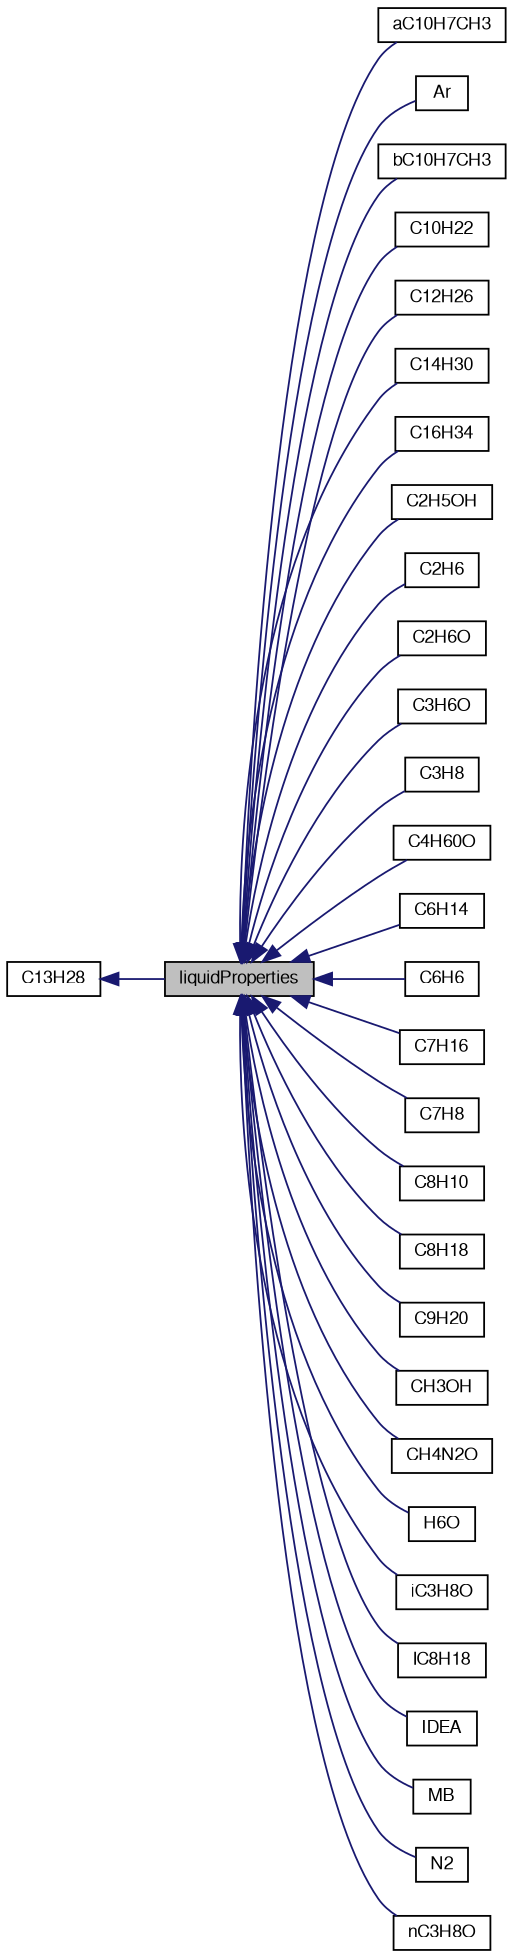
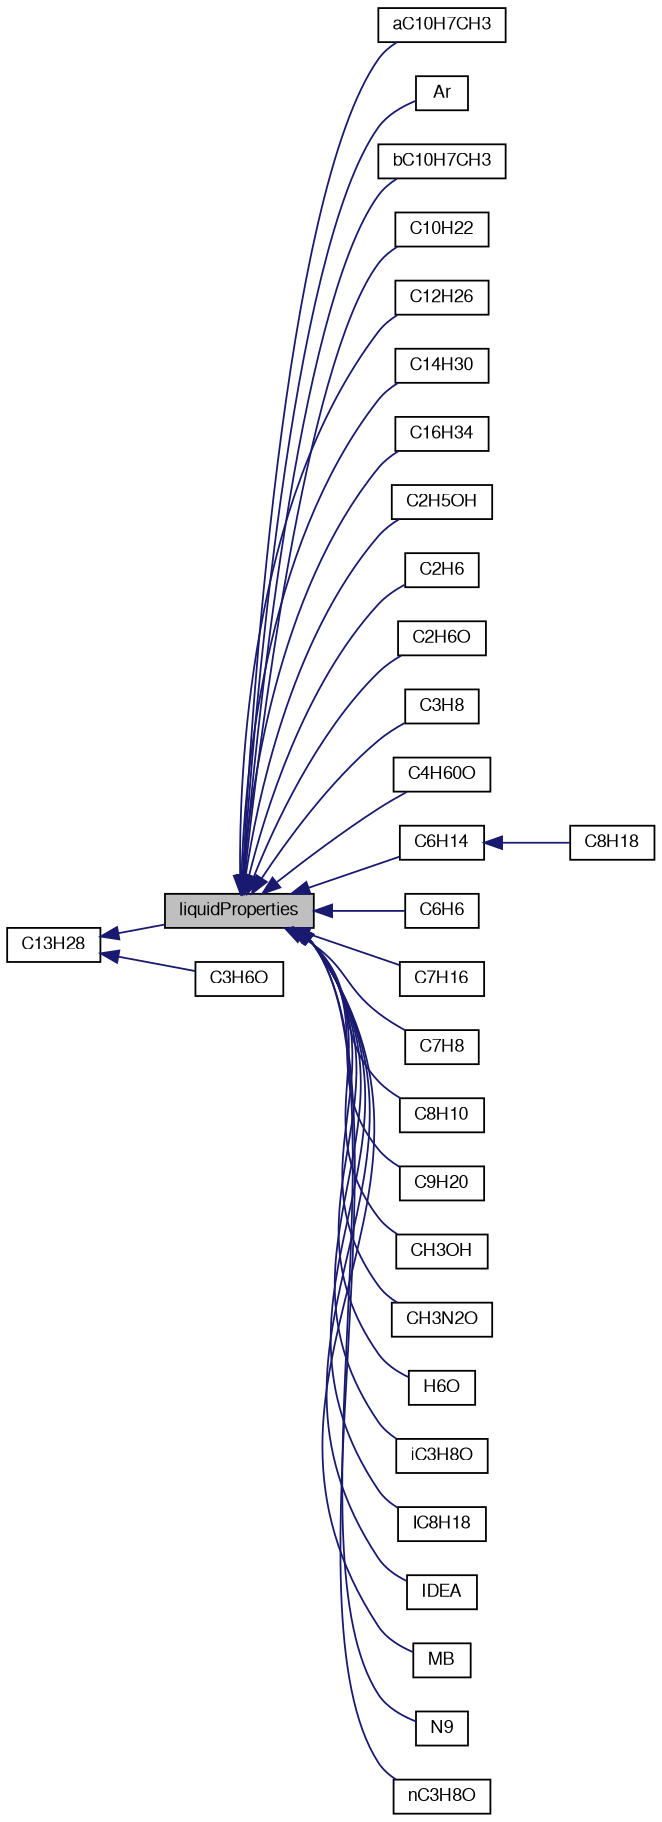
edge "C3H6O" -> "liquidProperties": now "C3H6O" -> "C13H28"
edge "C8H18" -> "liquidProperties": now "C8H18" -> "C6H14"
node "CH4N2O": label "CH4N2O" -> "CH3N2O"
node "N2": label "N2" -> "N9"
